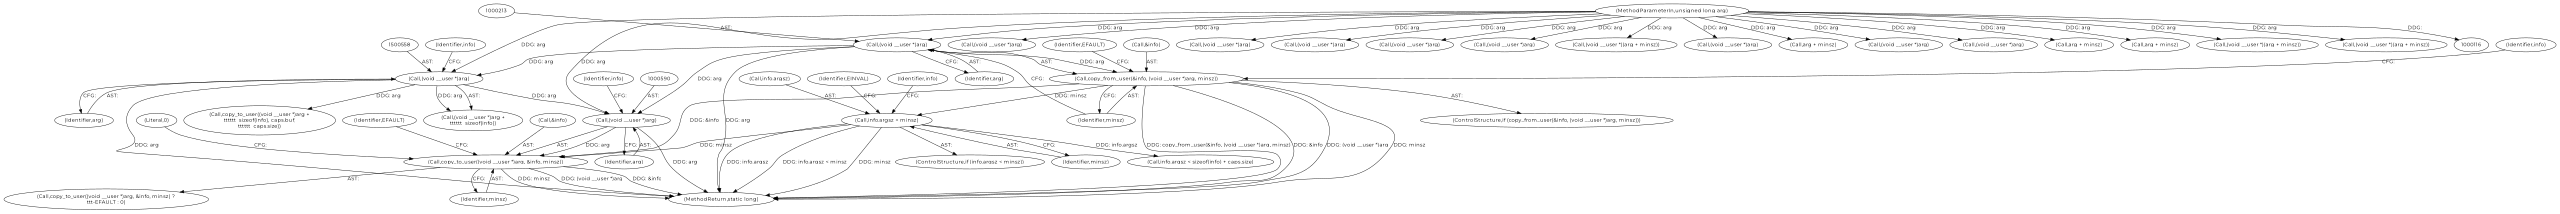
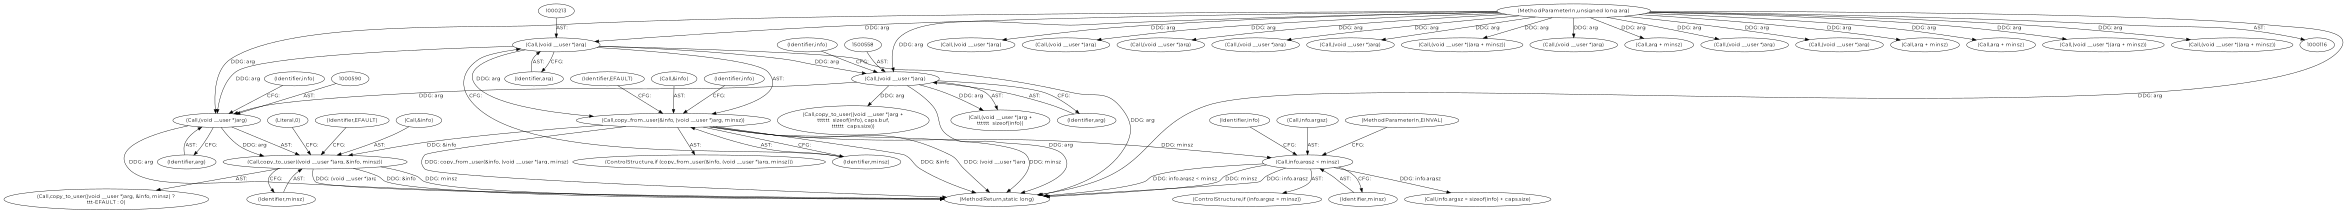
edge "(MethodParameterIn,unsigned long arg)" -> "1000116": label "DDG: " -> "AST: "
node "(Identifier,EINVAL)": label "(Identifier,EINVAL)" -> "(MethodParameterIn,EINVAL)"
edge "(MethodParameterIn,unsigned long arg)" -> "(MethodReturn,static long)": added, label "DDG: arg"
edge "(Call,info.argsz < minsz)" -> "(Call,copy_to_user((void __user *)arg, &info, minsz))": removed, label "DDG: minsz"
